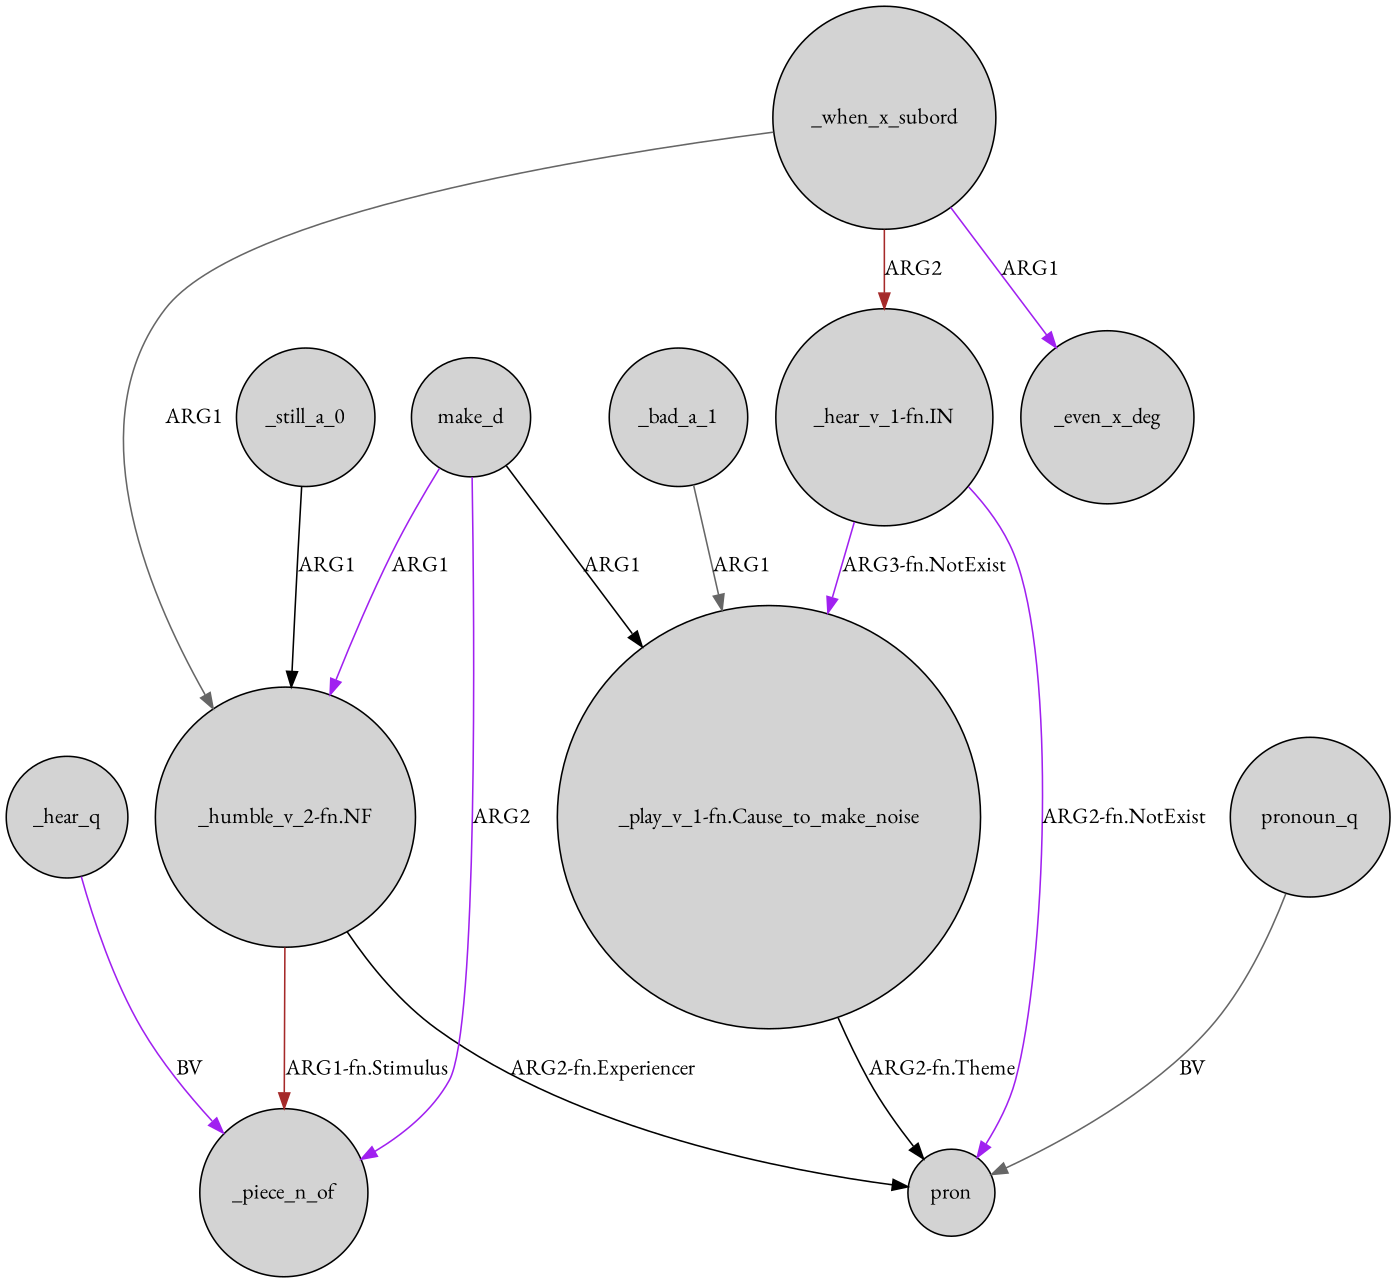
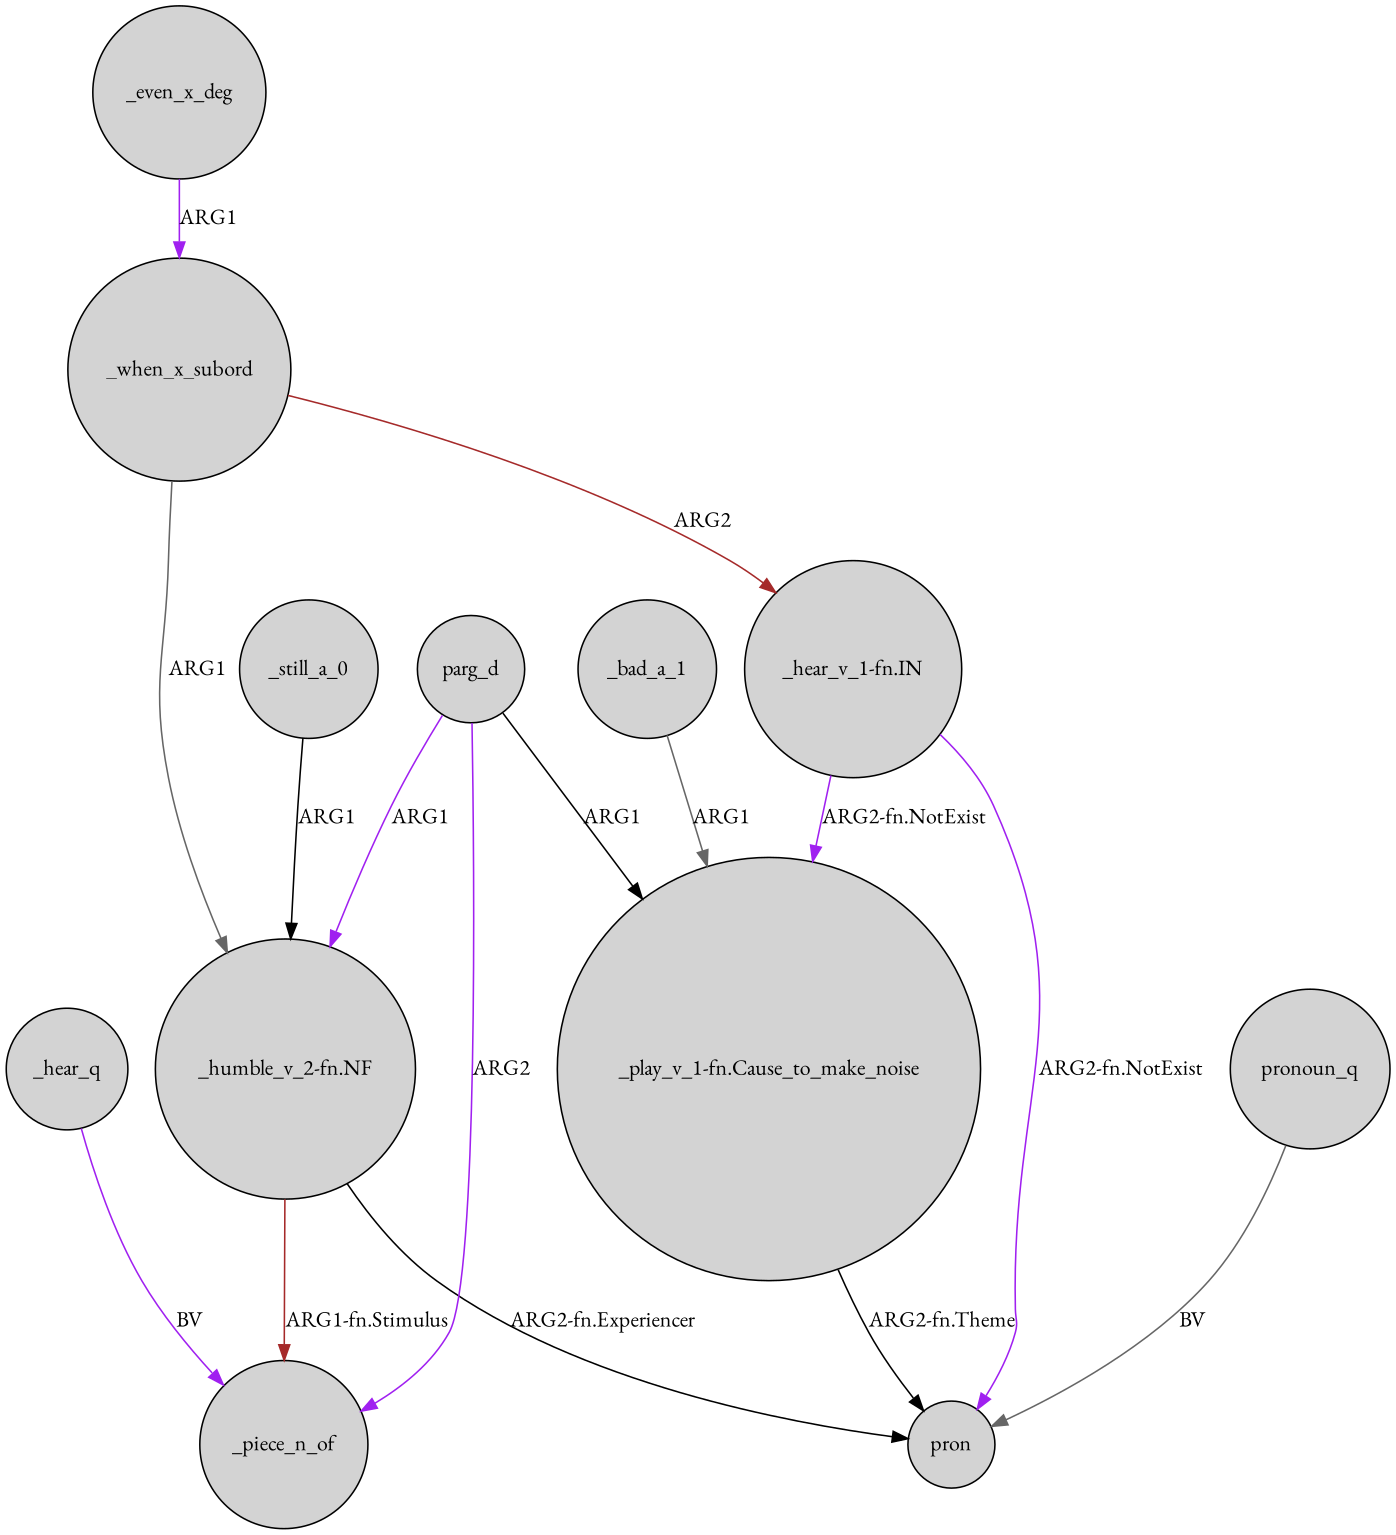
edge "_when_x_subord" -> "_even_x_deg": reversed
node "make_d": label "make_d" -> "parg_d"
edge "_hear_v_1-fn.IN" -> "_play_v_1-fn.Cause_to_make_noise": label "ARG3-fn.NotExist" -> "ARG2-fn.NotExist"
